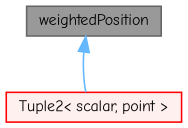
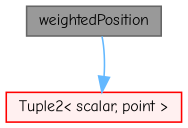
edge "Tuple2< scalar, point >" -> "weightedPosition": reversed
